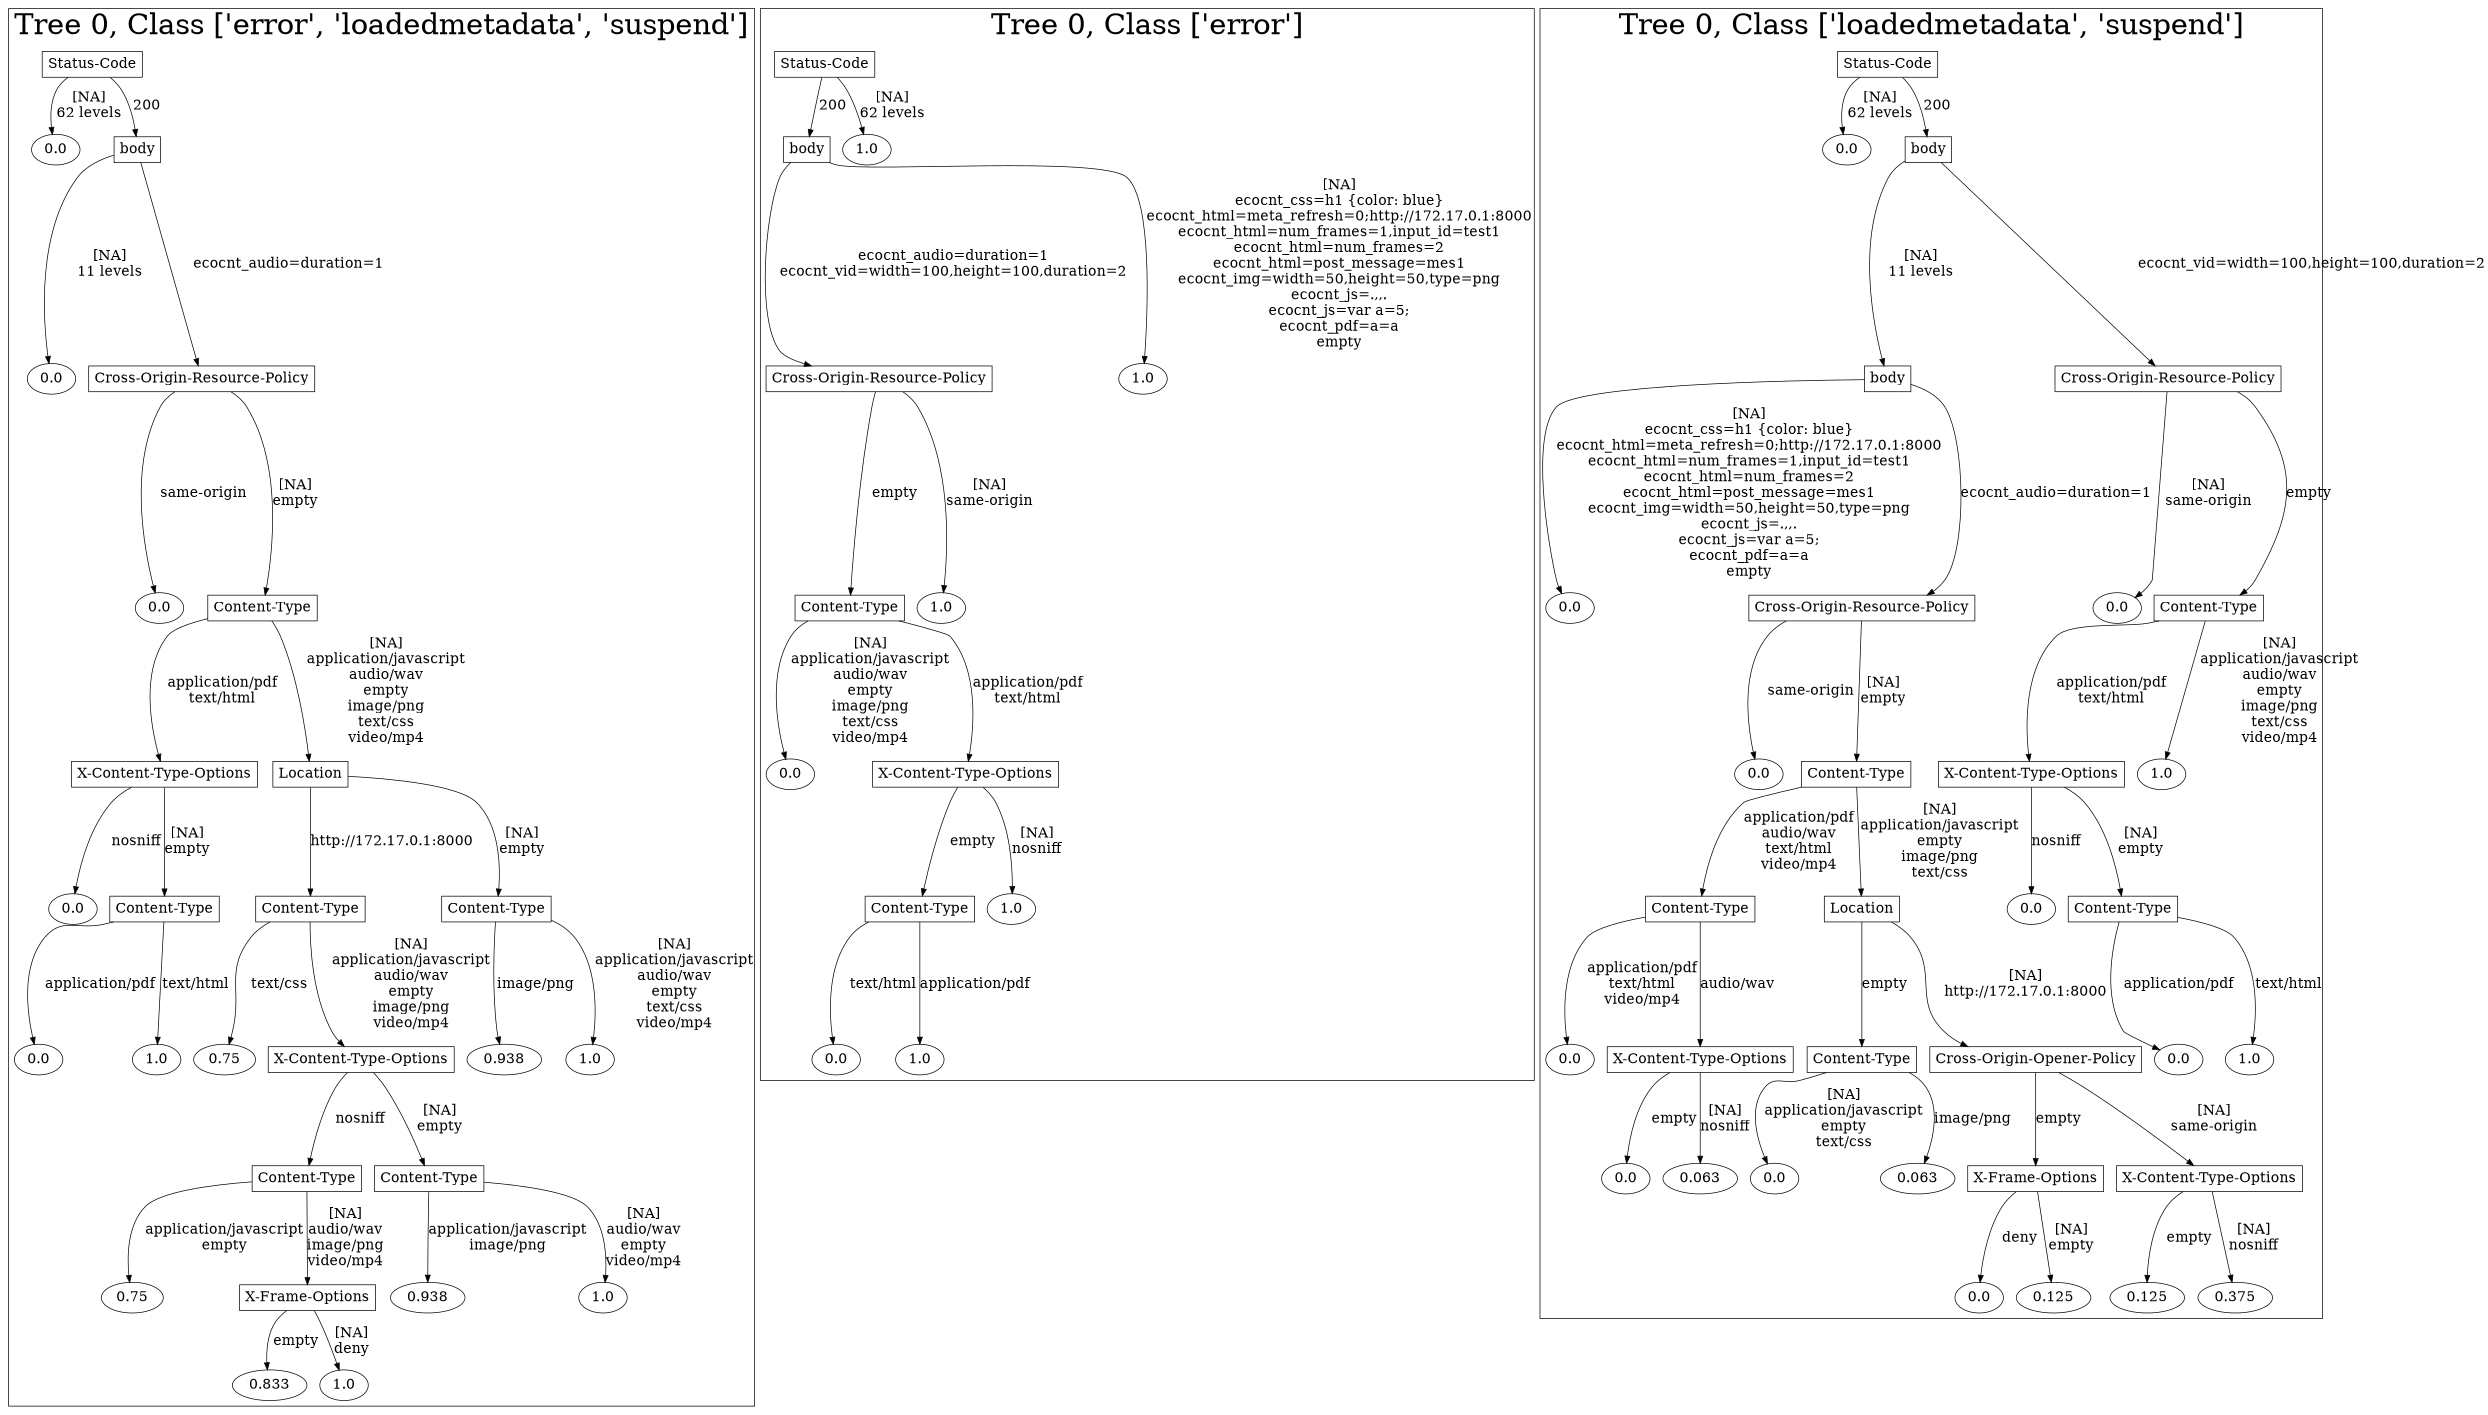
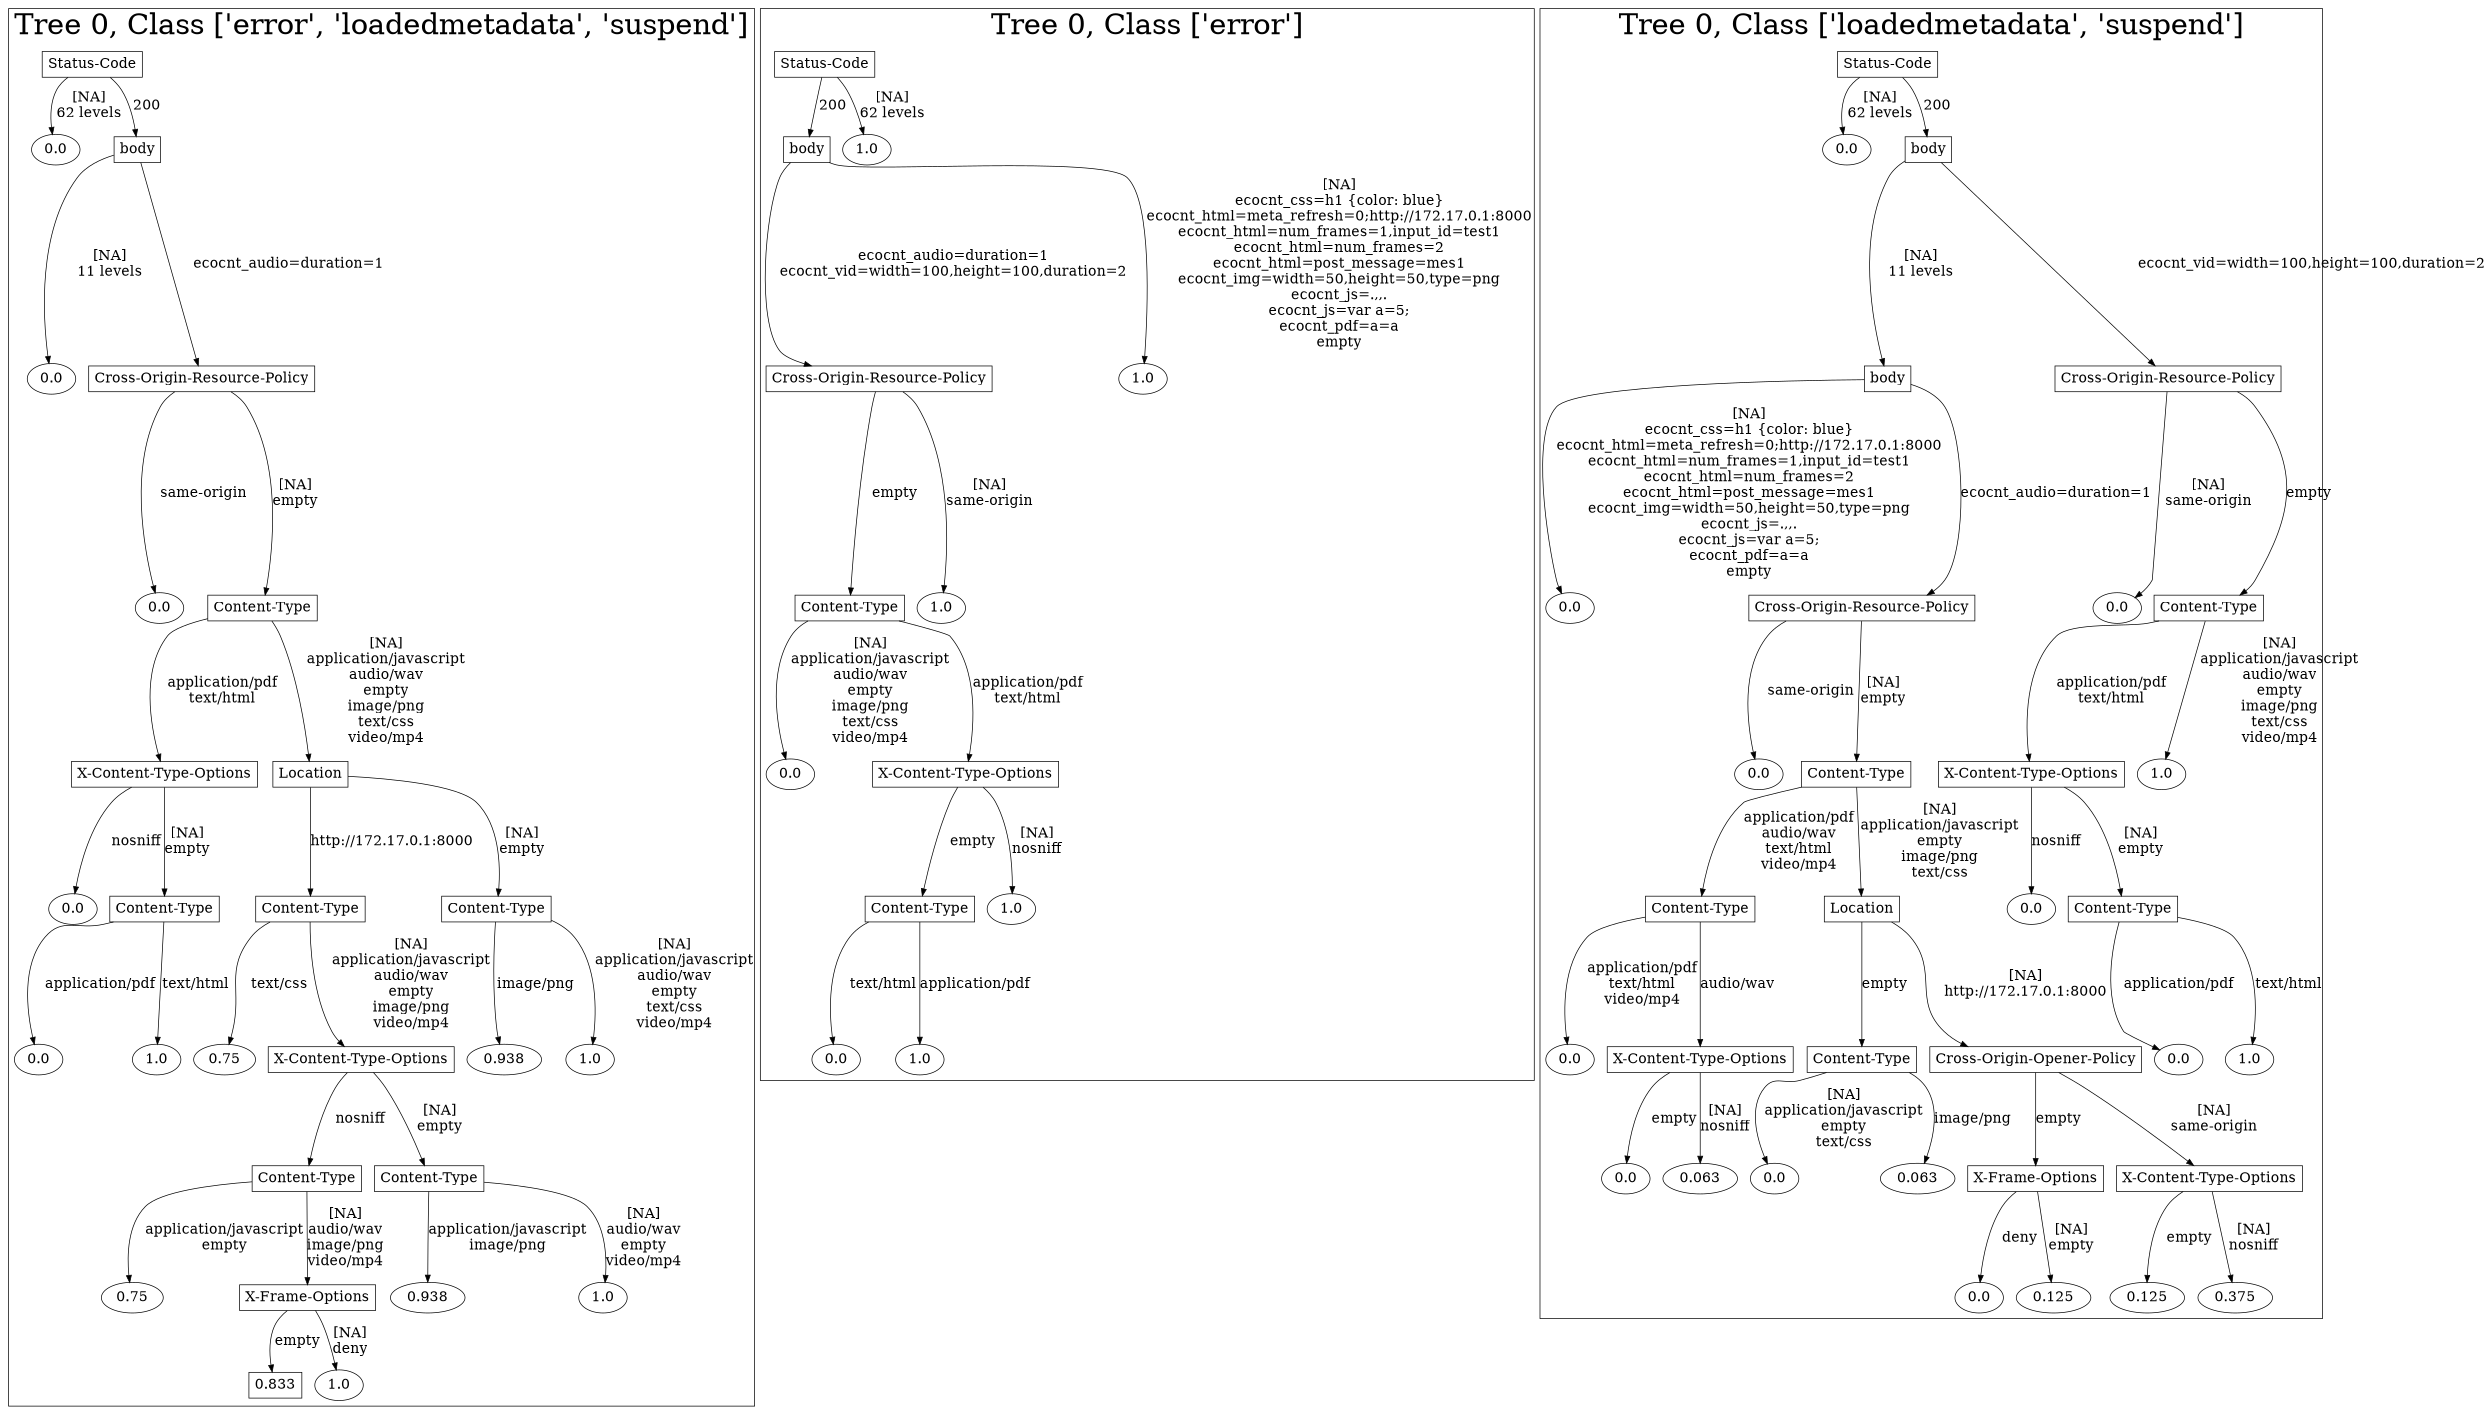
node "0.833": shape ellipse -> box
